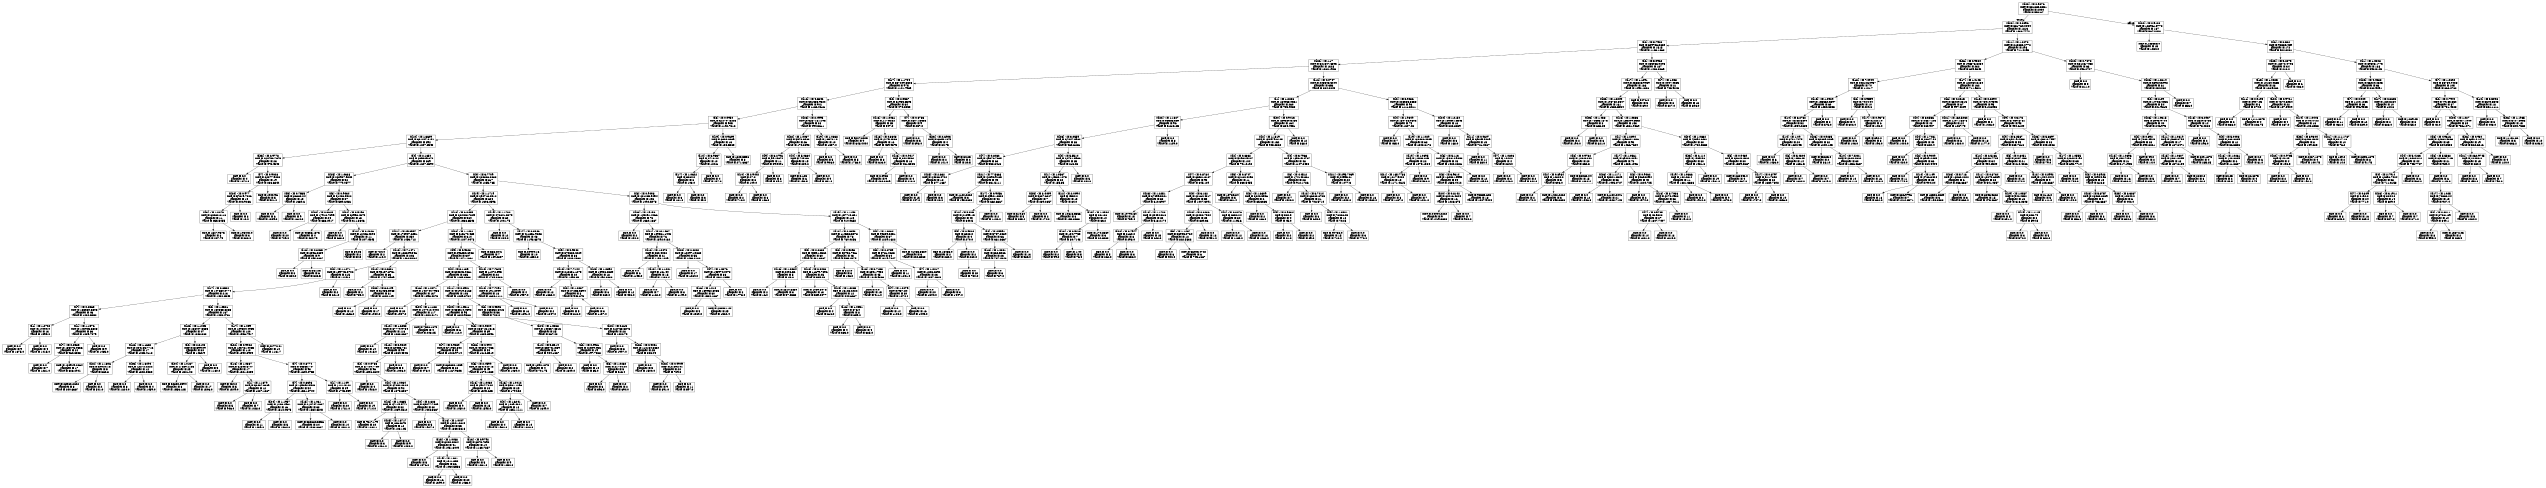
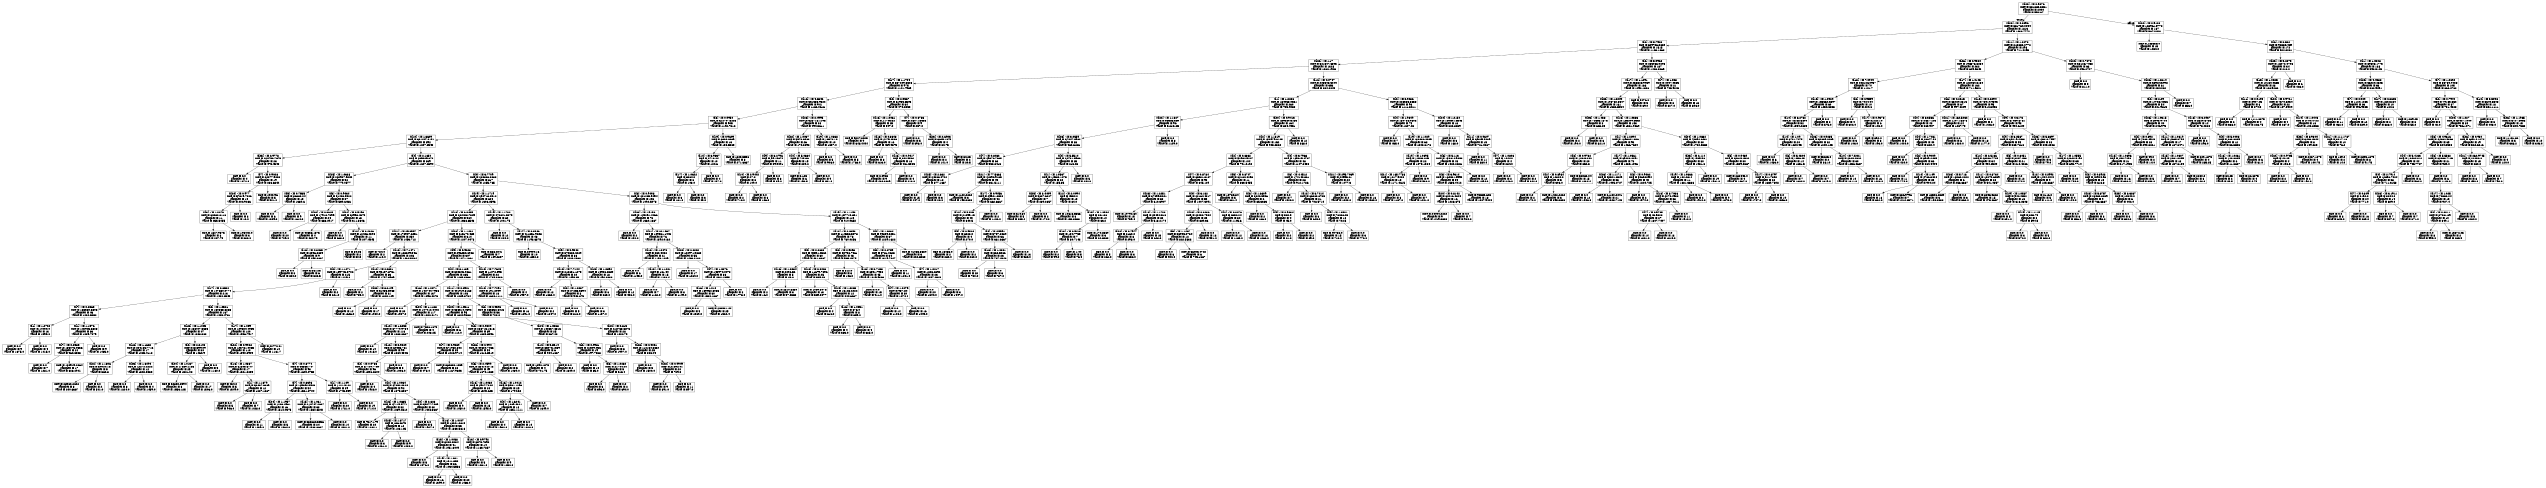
edge "mse = 0.0 samples = 2 value = 260.0" -> "mse = 0.0 samples = 20 value = 730.0": now "X[13] <= 1.0301 mse = 368.5066 samples = 23 value = 737.4348" -> "mse = 0.0 samples = 20 value = 730.0"
edge "mse = 0.0 samples = 3 value = 1157.0" -> "X[3] <= 1.0037 mse = 27253.3594 samples = 8 value = 943.875": reversed
